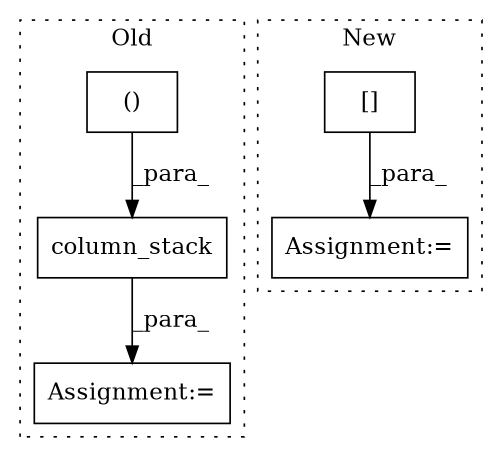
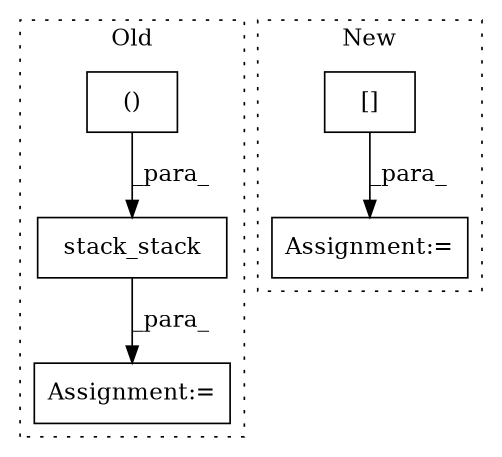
node "column_stack": label "column_stack" -> "stack_stack"
